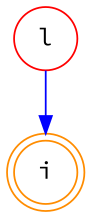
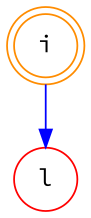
edge "l" -> "i": reversed
